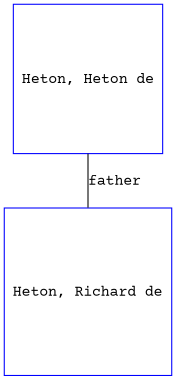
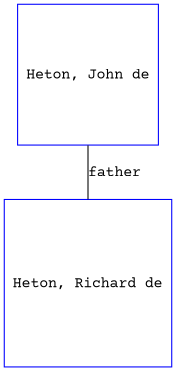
node "Heton, Heton de": label "Heton, Heton de" -> "Heton, John de"
